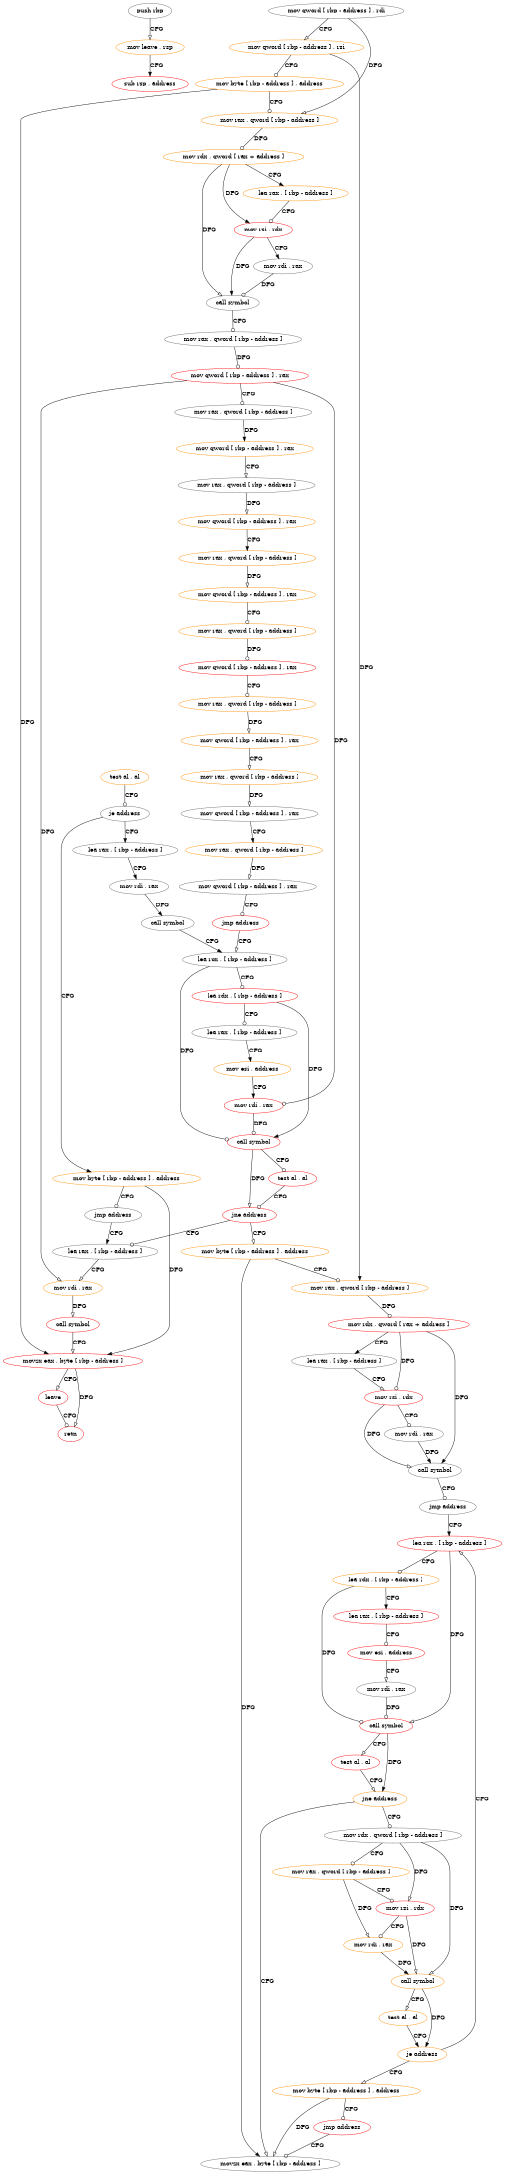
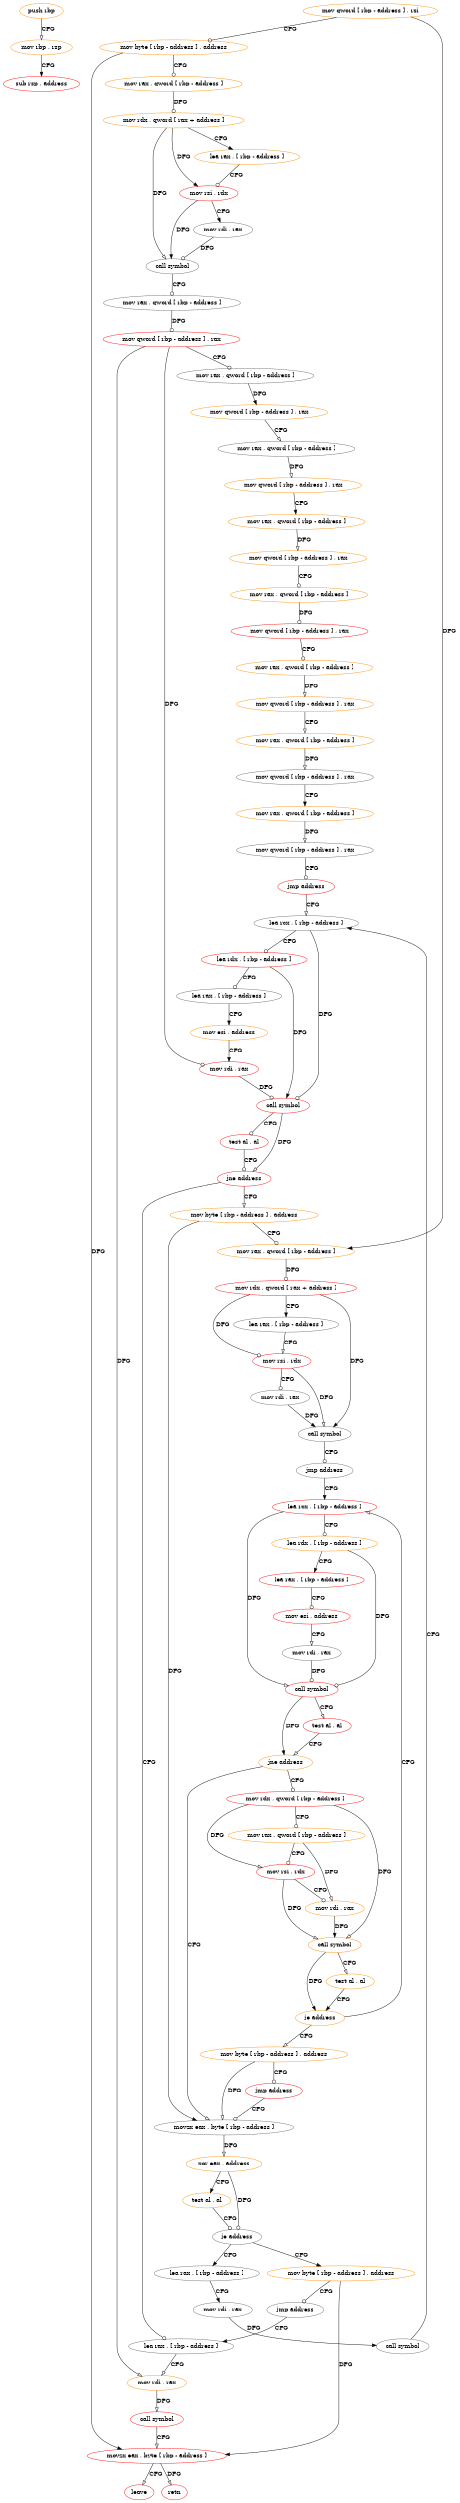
node "push rbp": color gray40 -> darkorange
node "mov qword [ rbp - address ] , rdi": removed
node "mov leave , rsp": label "mov leave , rsp" -> "mov rbp , rsp"
edge "leave" -> "retn": removed, label "CFG"
node "mov rdx , qword [ rbp - address ]": color gray40 -> red
node "xor eax , address": added
